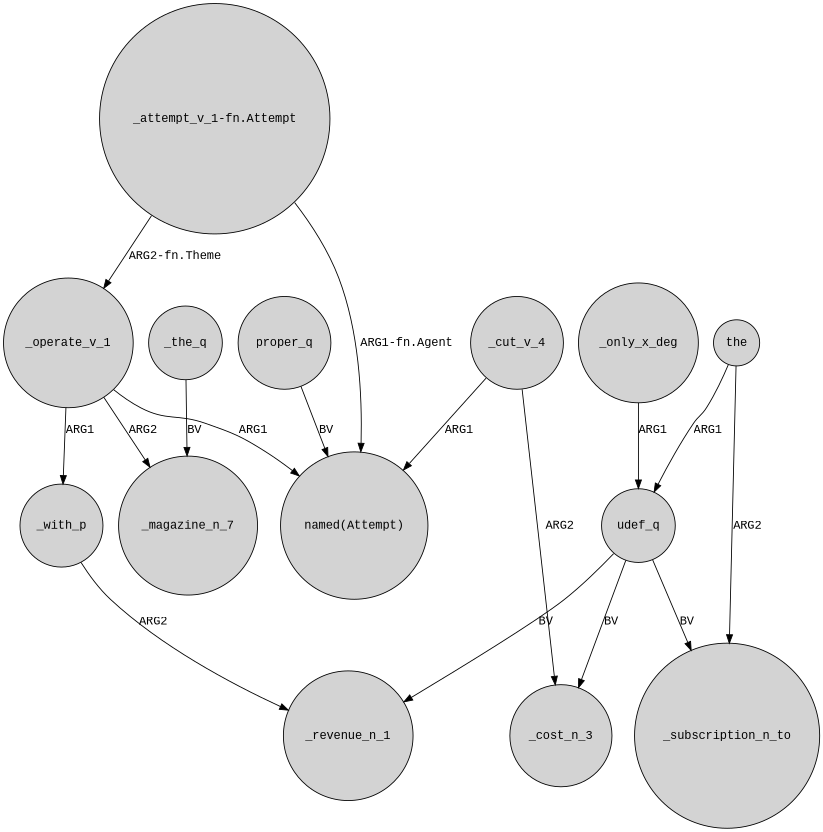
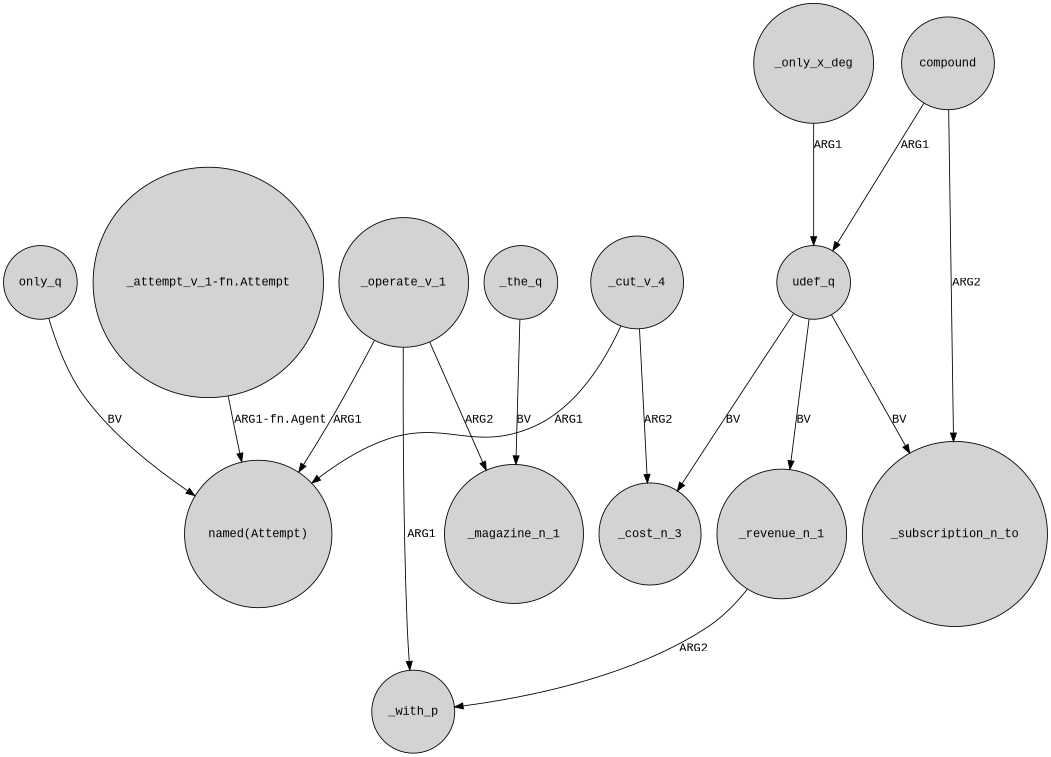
edge "_attempt_v_1-fn.Attempt" -> "_operate_v_1": removed, label "ARG2-fn.Theme"
node "proper_q": label "proper_q" -> "only_q"
node "the": label "the" -> "compound"
node "_magazine_n_7": label "_magazine_n_7" -> "_magazine_n_1"
edge "_with_p" -> "_revenue_n_1": reversed
